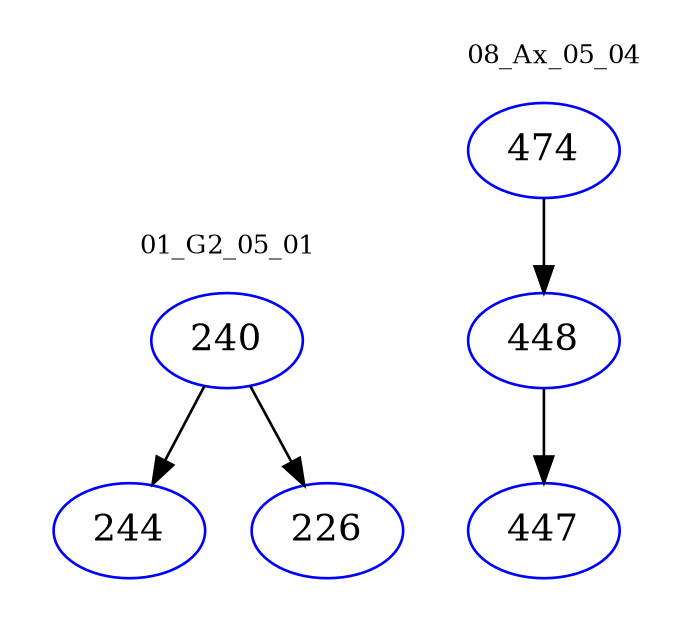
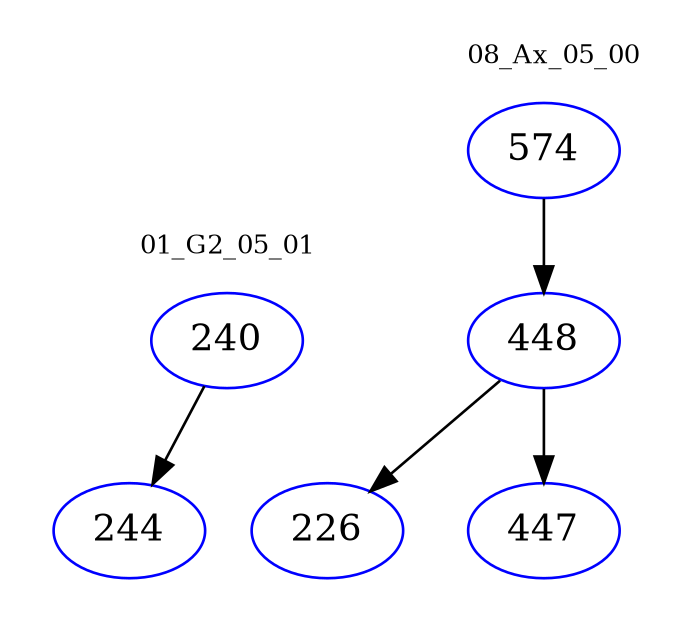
cluster "08_Ax_05_04": label "08_Ax_05_04" -> "08_Ax_05_00"
node "474": label "474" -> "574"
edge "240" -> "226": now "448" -> "226"
